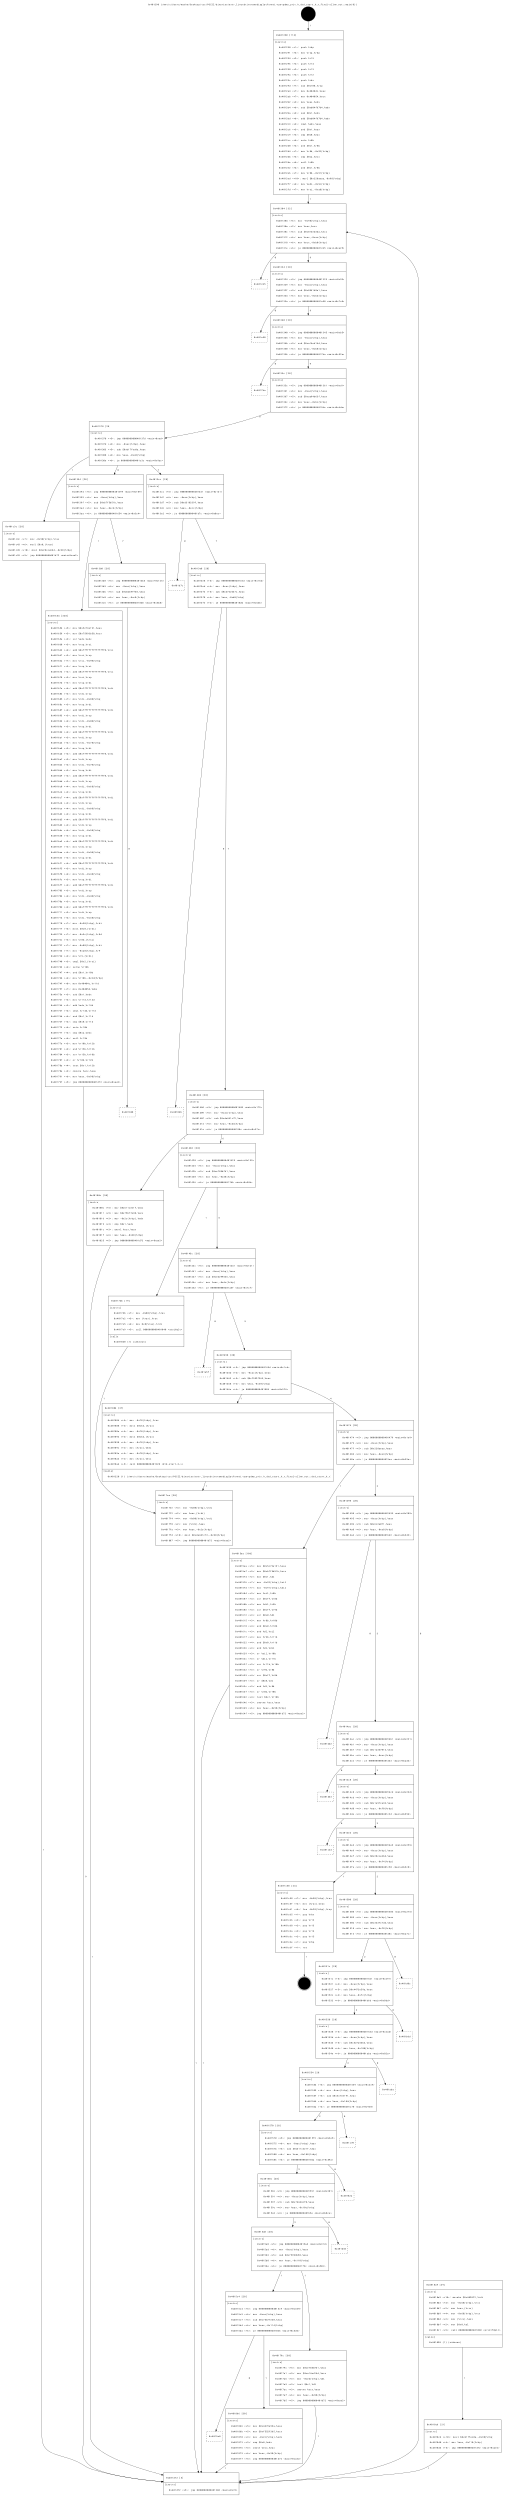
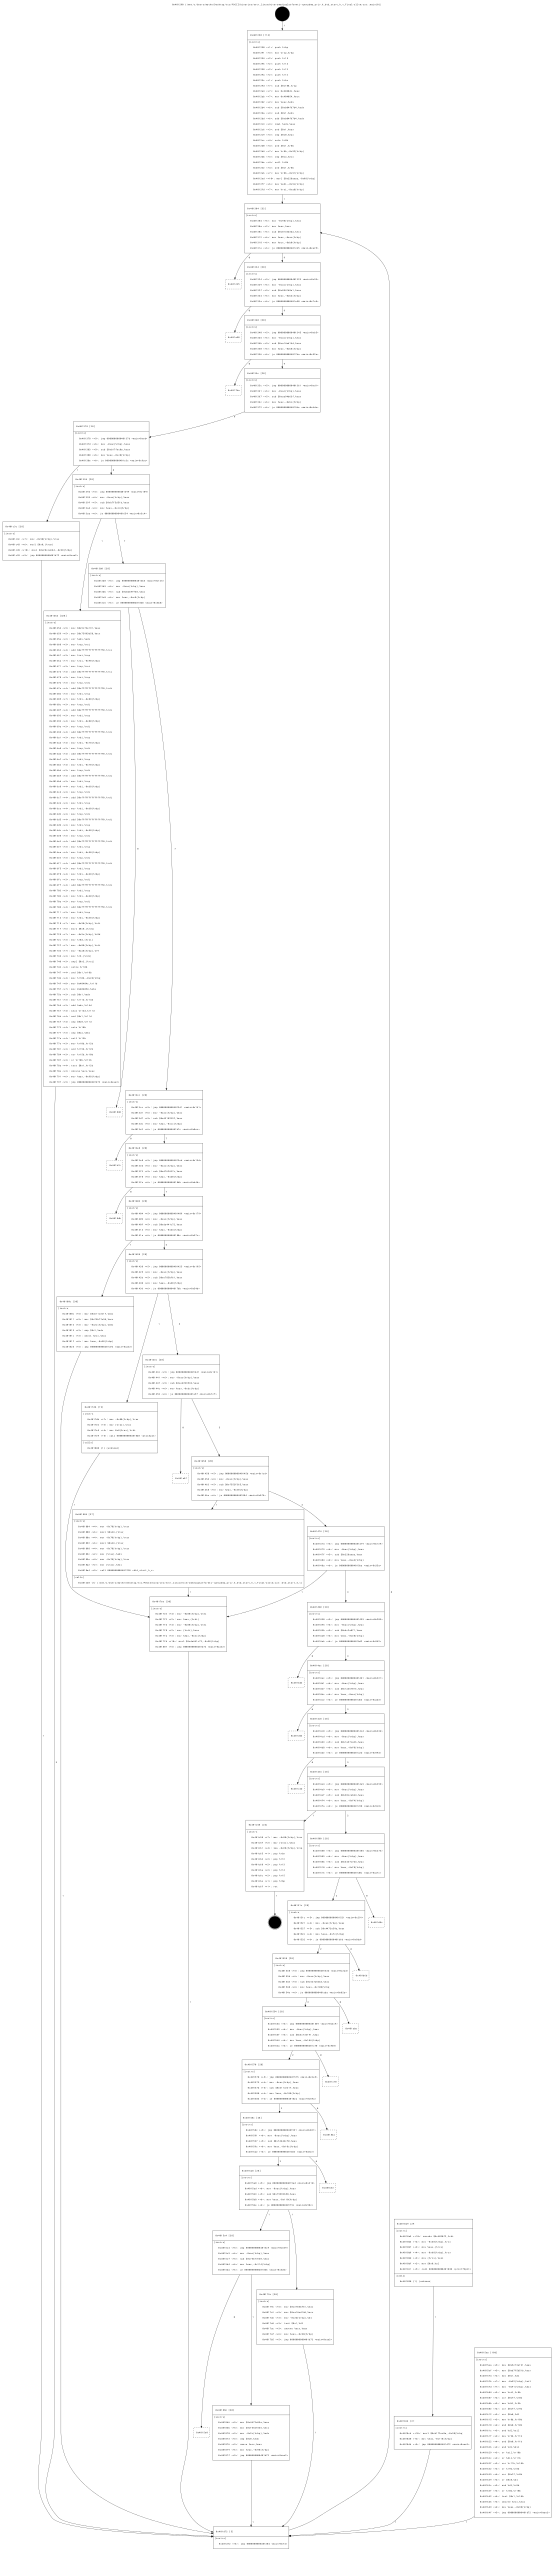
edge "0x401378 [28]" -> "0x4013cc [28]": now "0x4013b0 [28]" -> "0x4013cc [28]"
edge "0x401474 [28]" -> "0x4015ea [106]": now "0x401474 [28]" -> "0x4017ee [30]"
